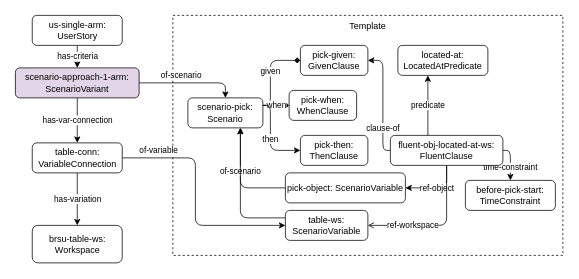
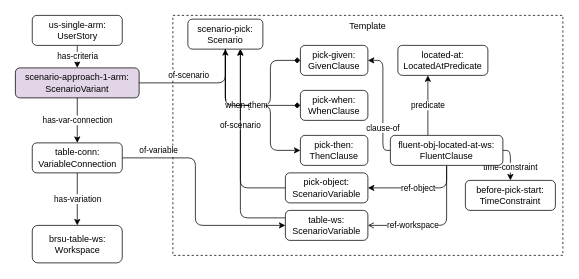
node "pick-when: WhenClause": moved (323, 105) -> (334, 105)
node "scenario-pick: Scenario": moved (225, 113) -> (225, 34)
node "pick-object: ScenarioVariable": size 120x30 -> 83x30
